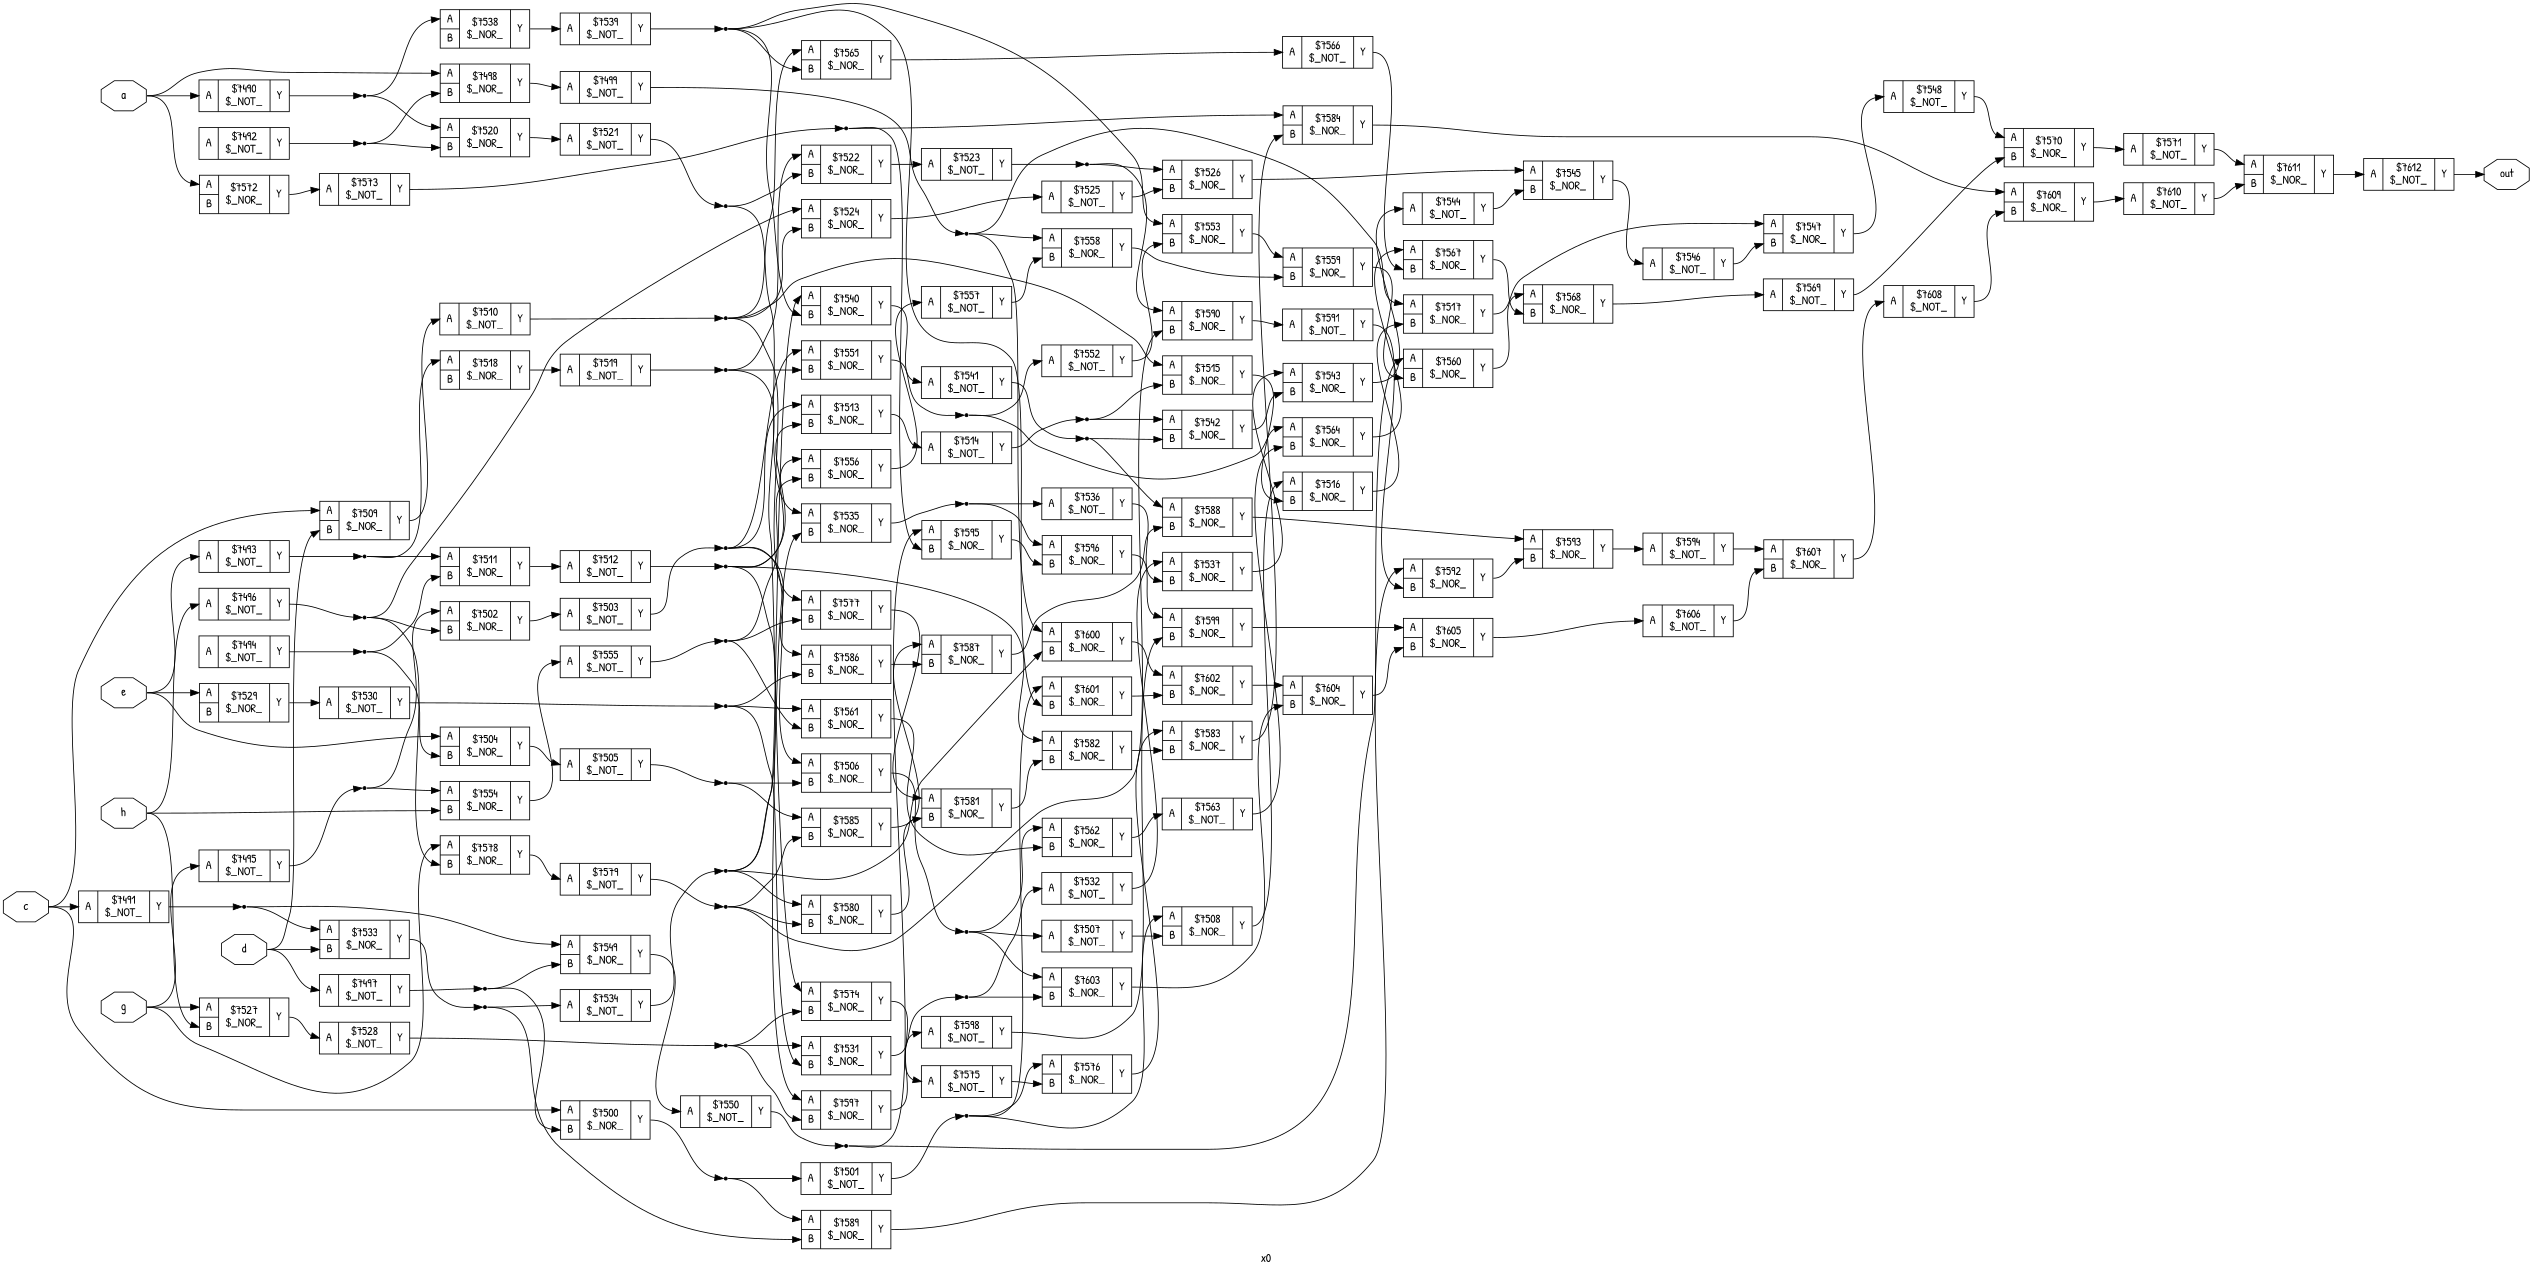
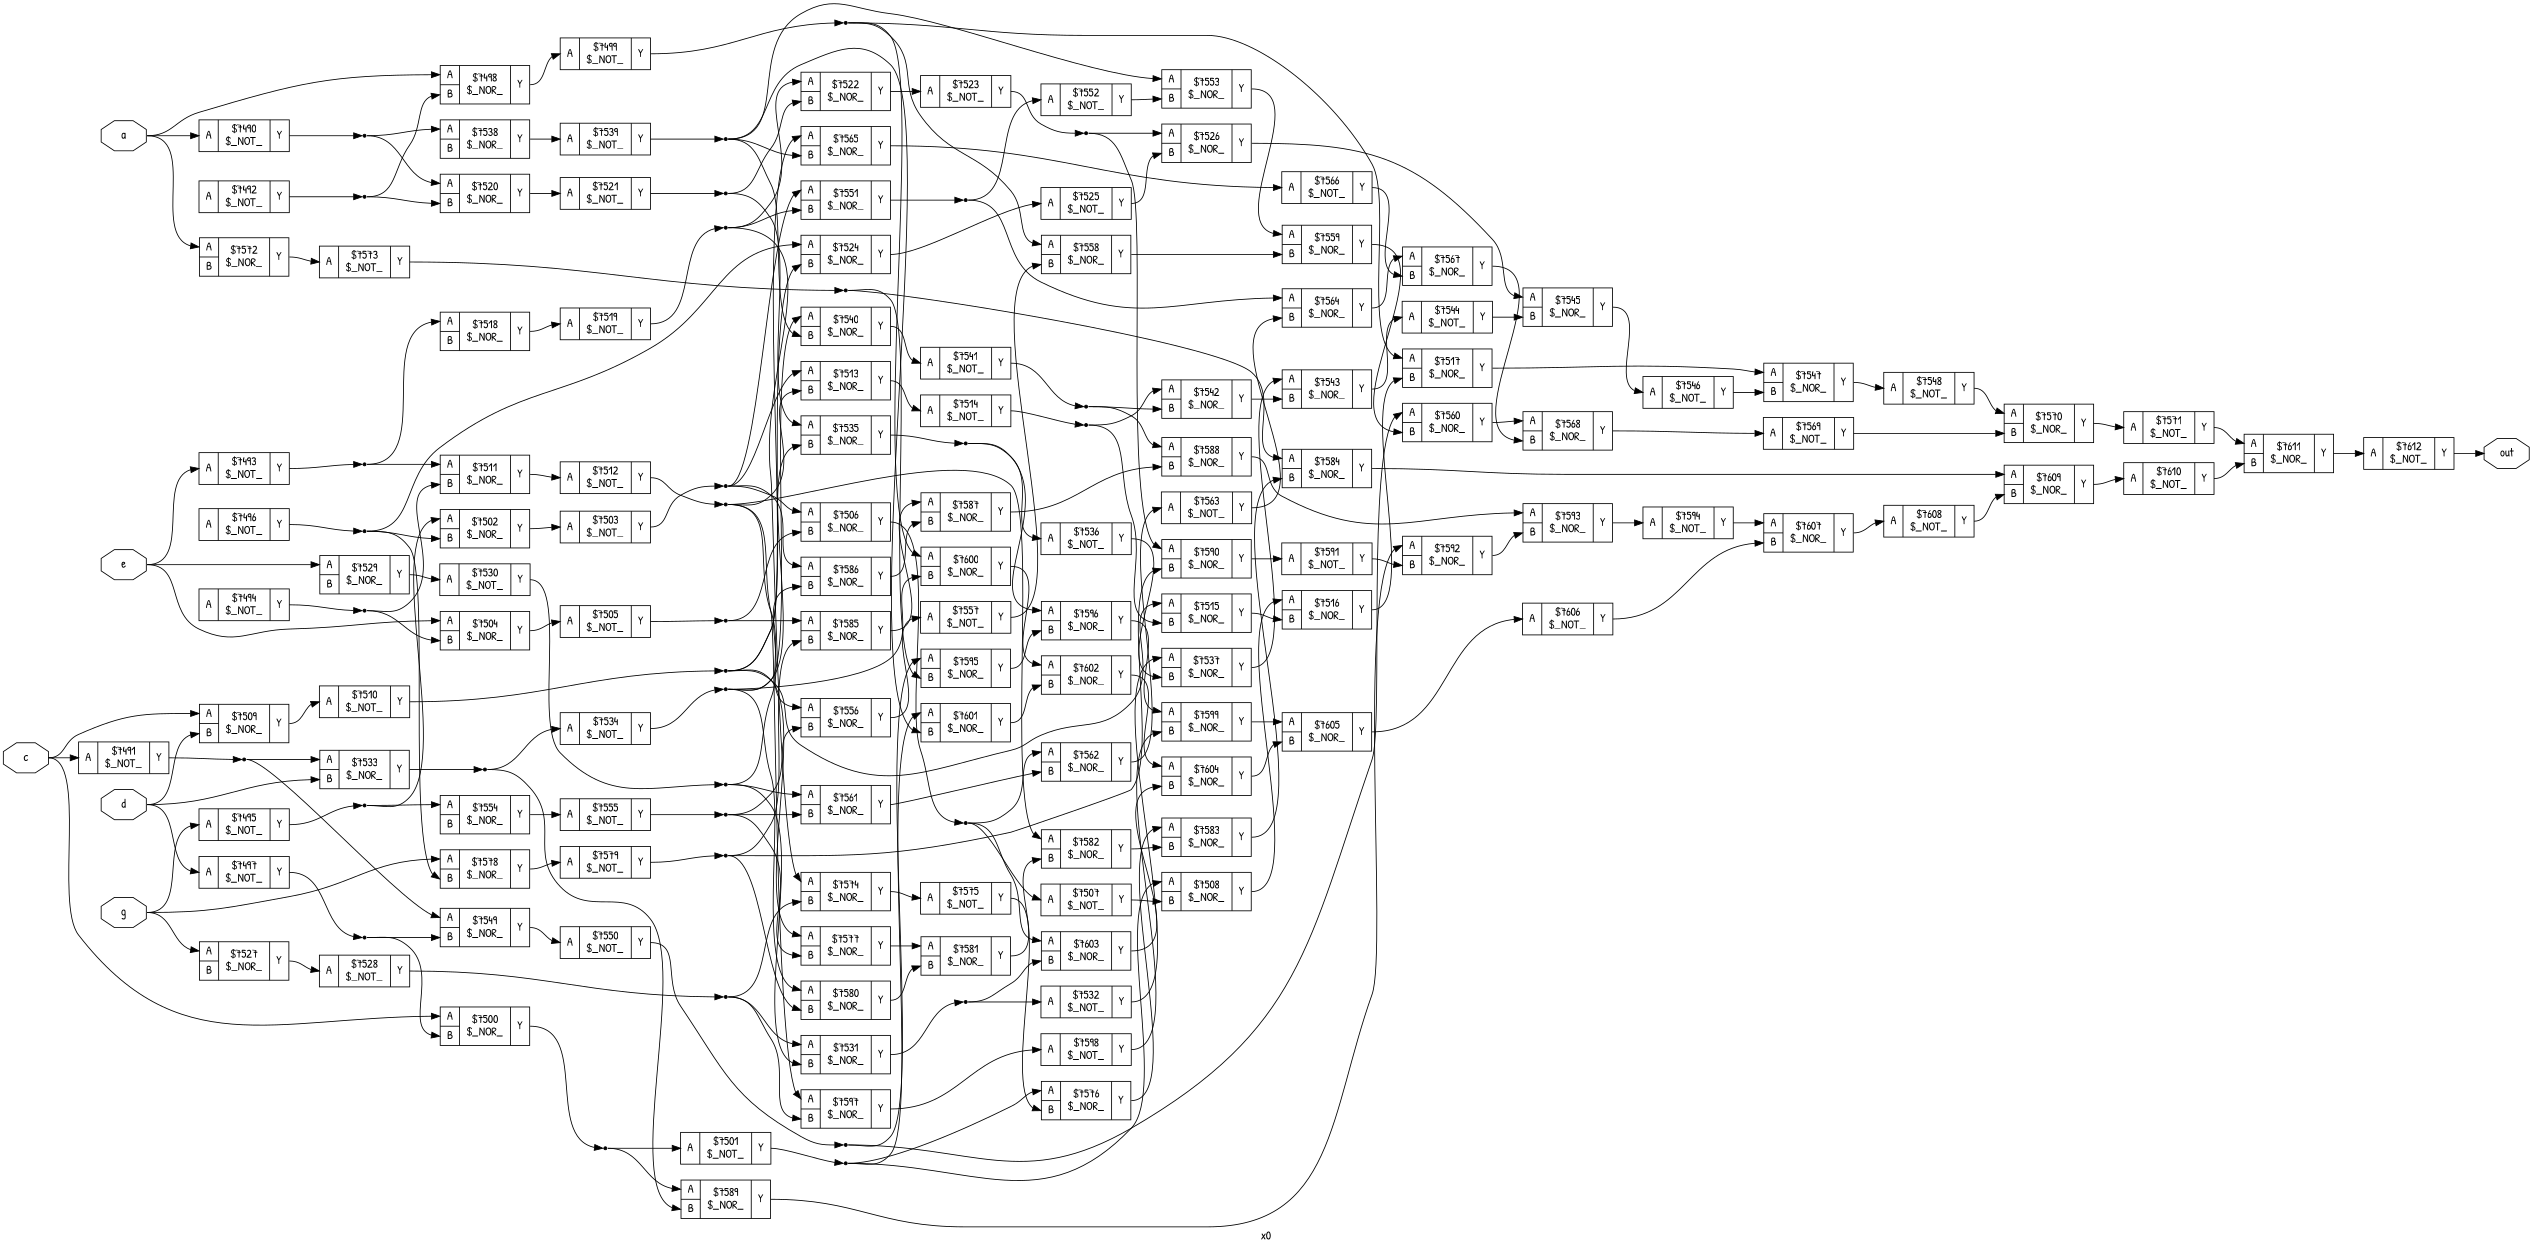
node "h": removed
